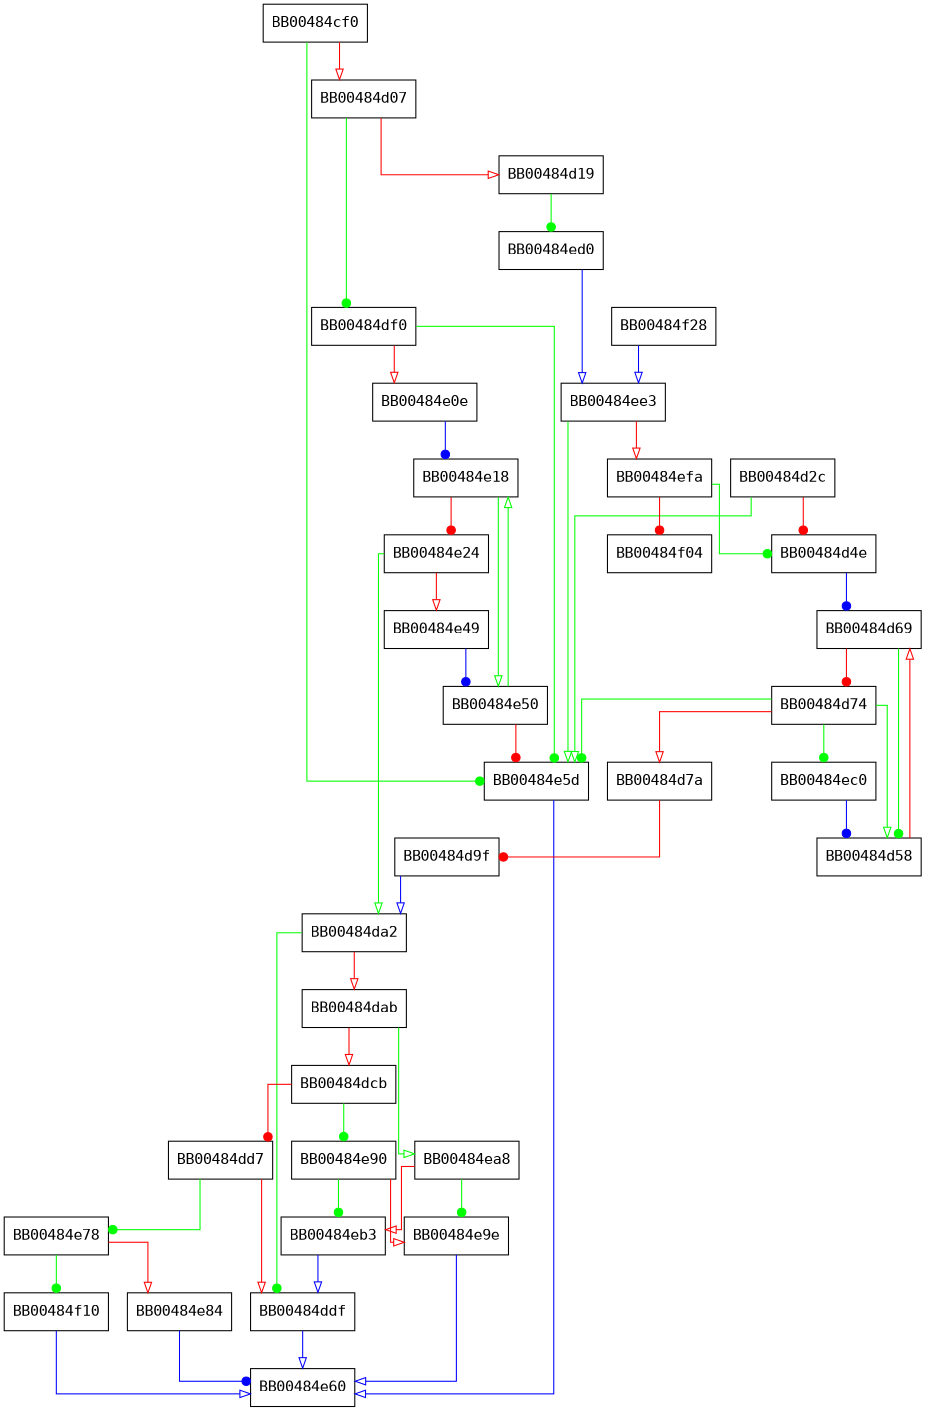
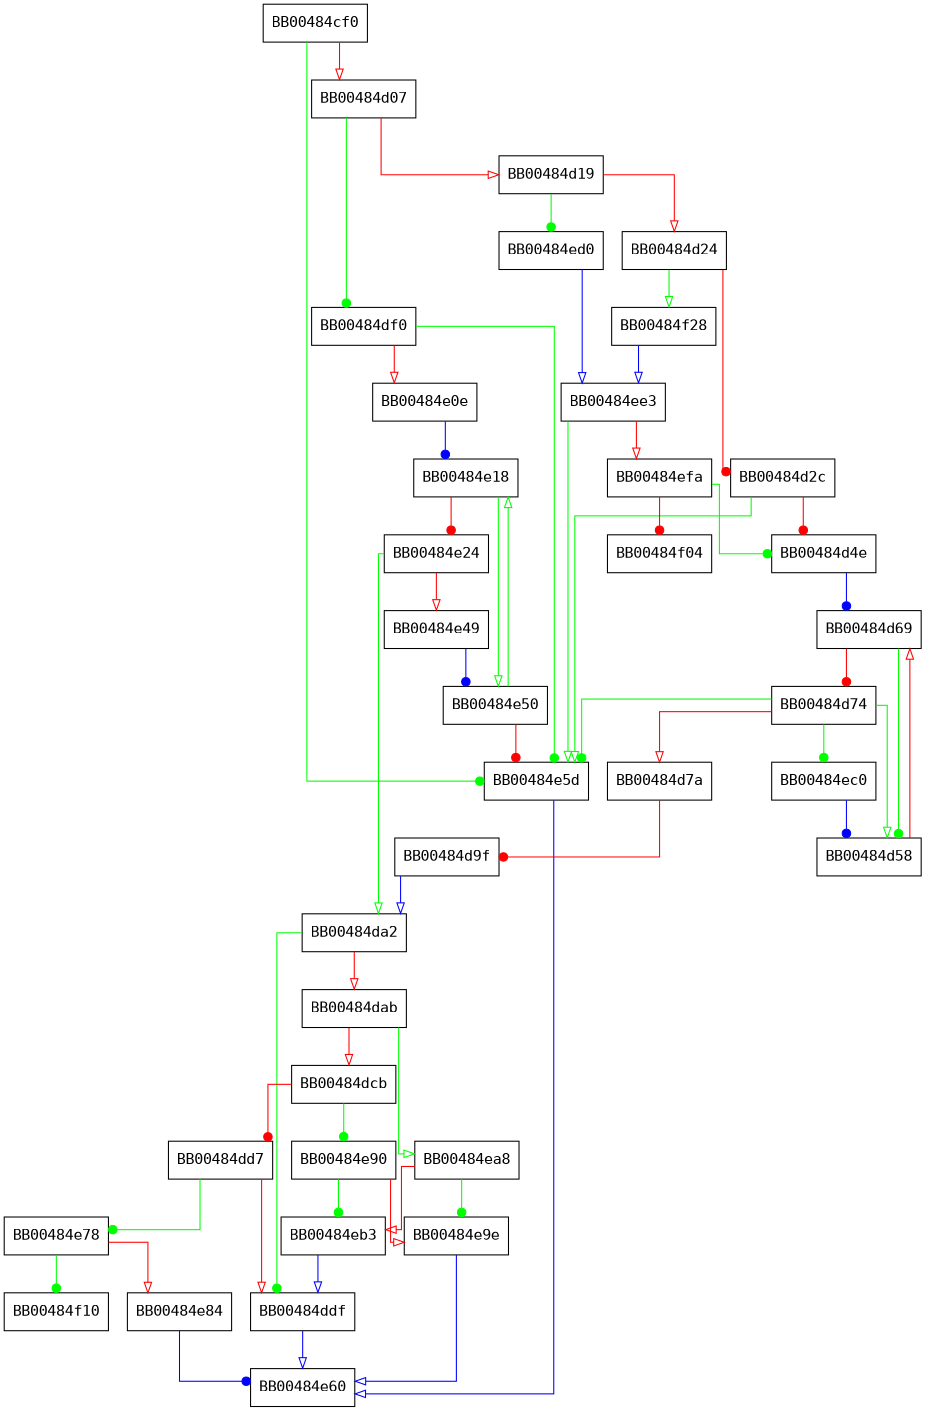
node "BB00484d24": added
edge "BB00484f10" -> "BB00484e60": removed
